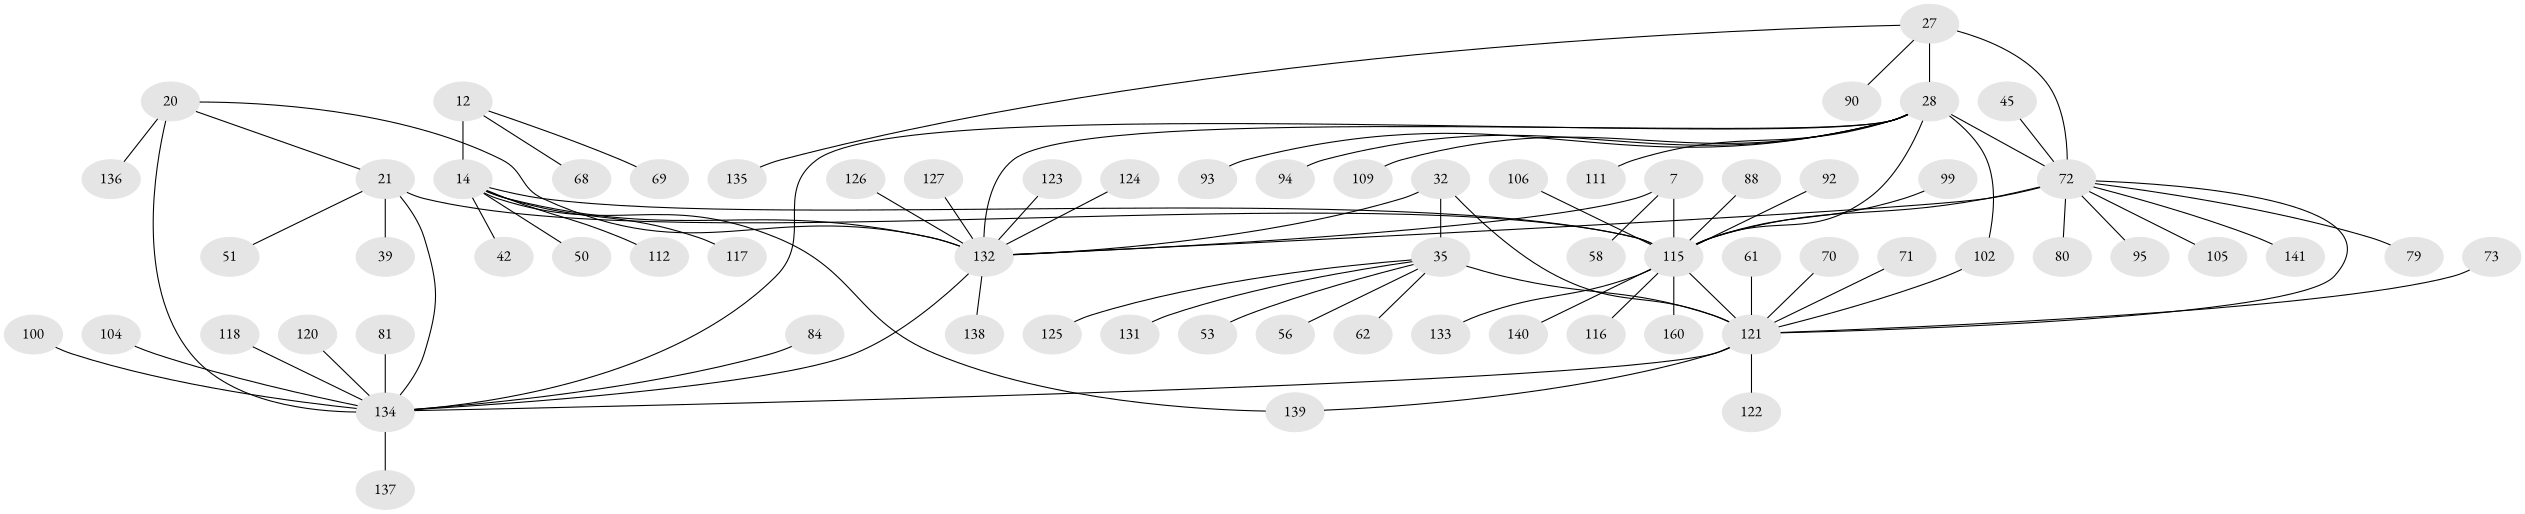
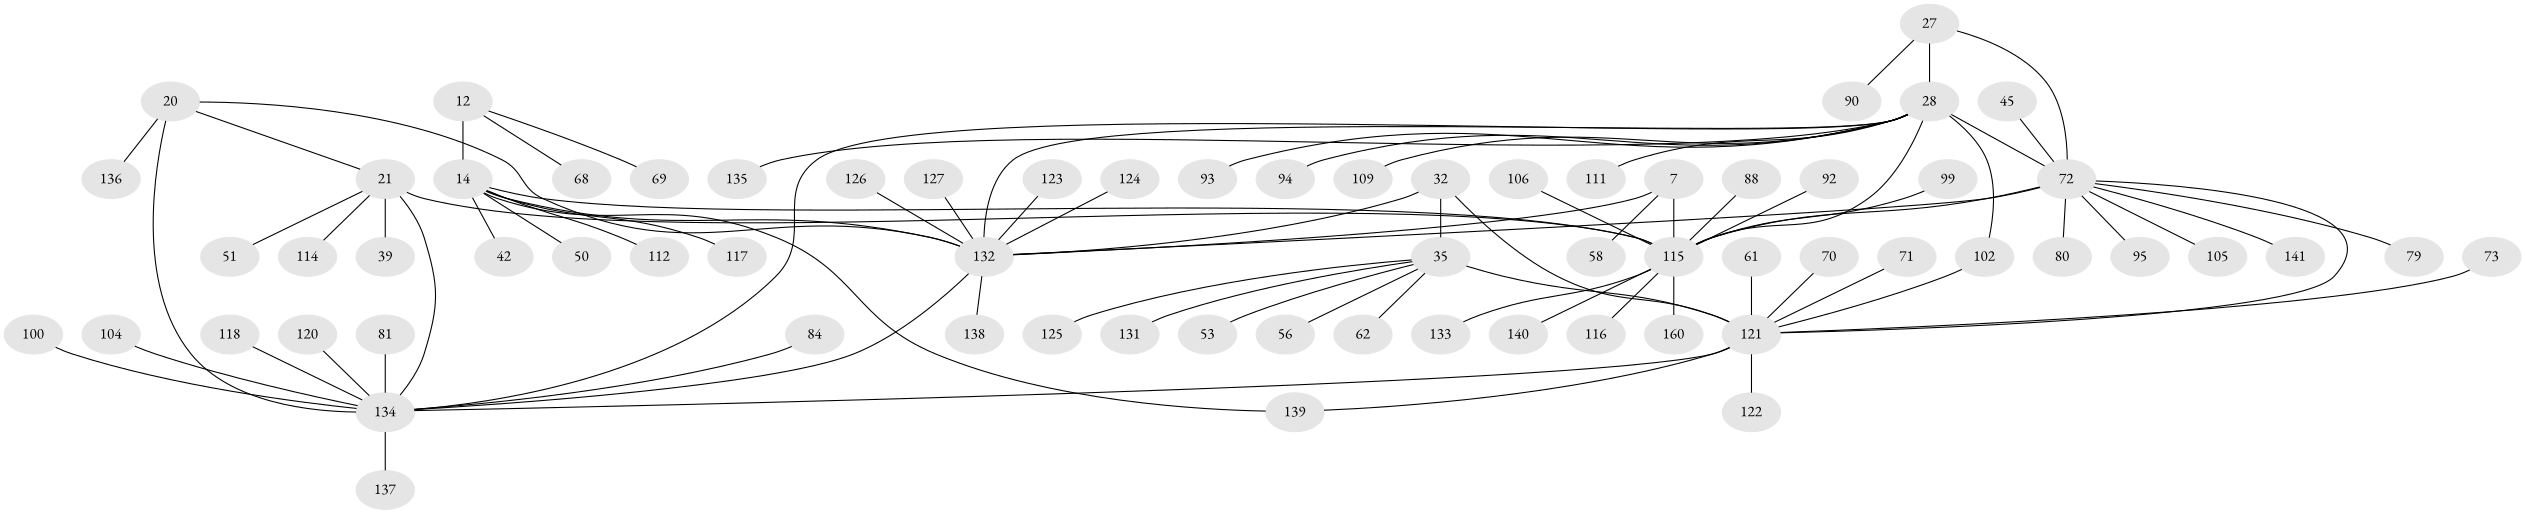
edge "27" -- "135": now "28" -- "135"
node "114": added
edge "115" -- "121": removed
